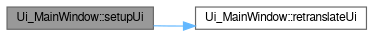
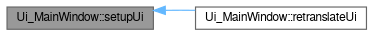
edge "Ui_MainWindow::setupUi" -> "Ui_MainWindow::retranslateUi": reversed
